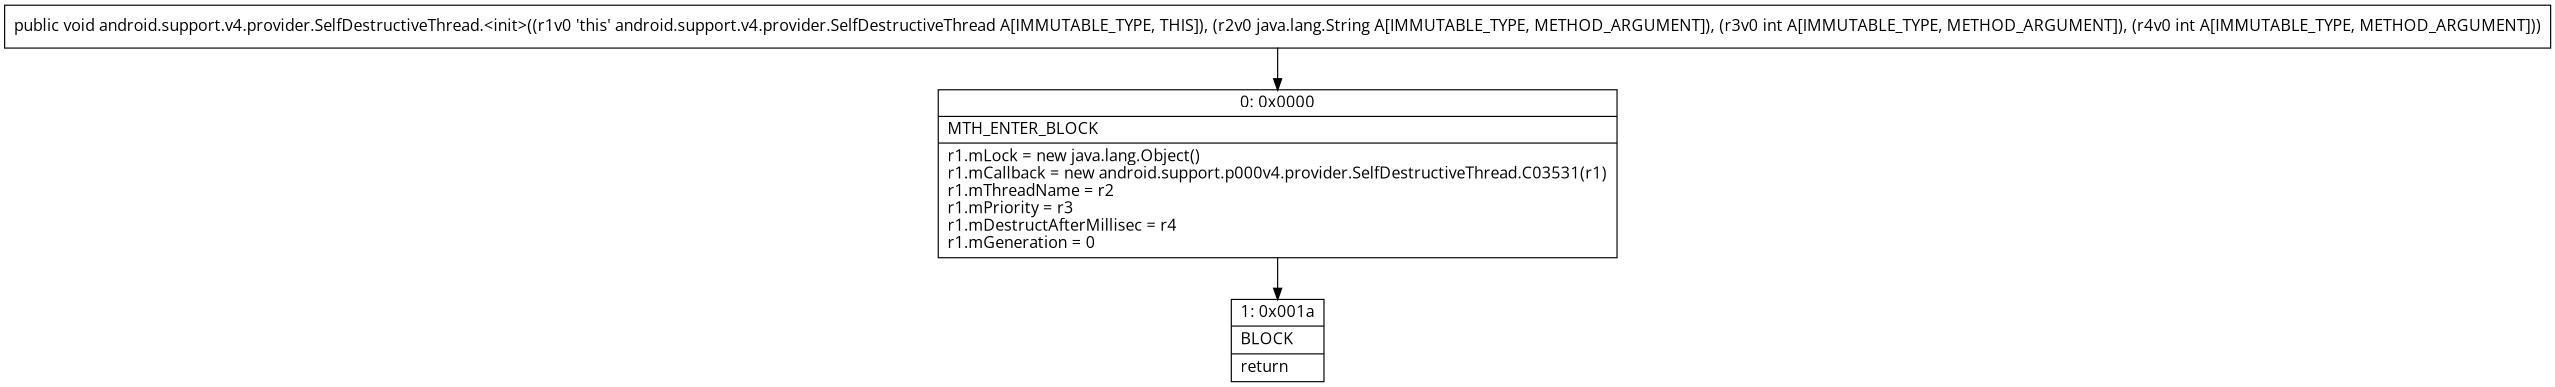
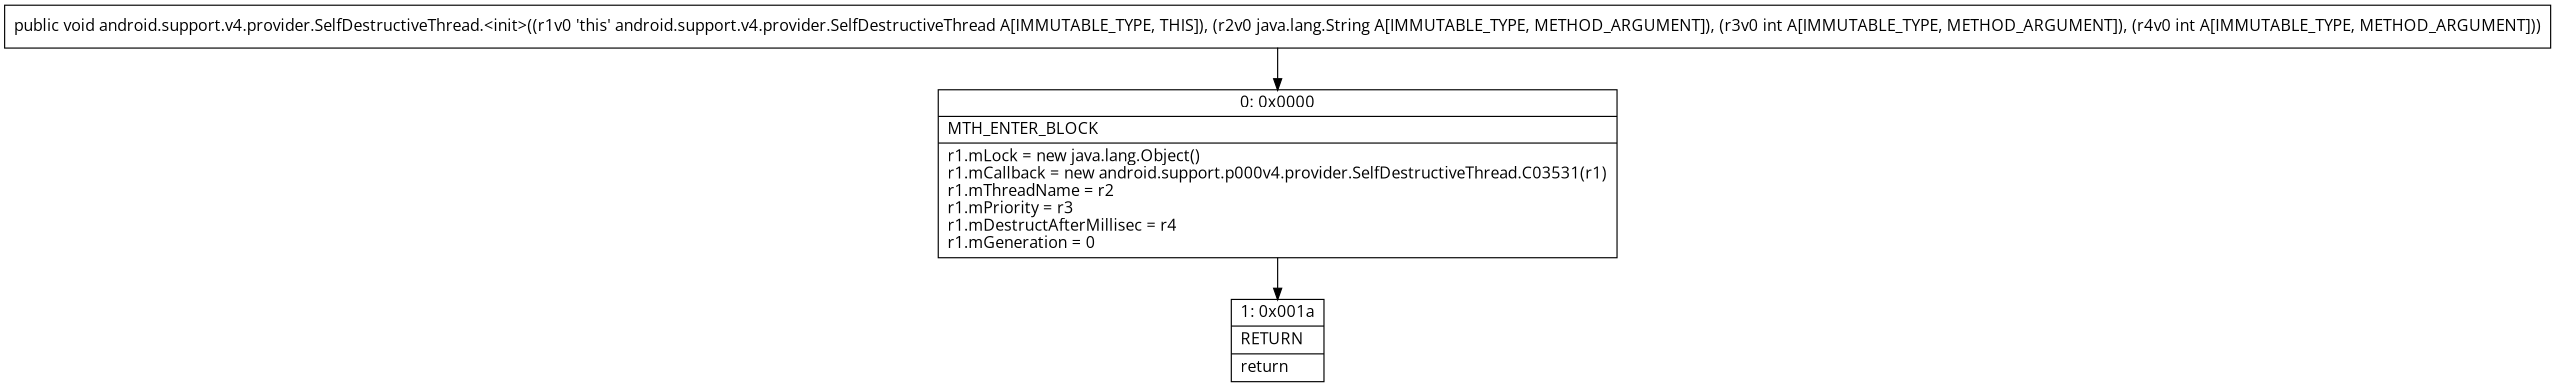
node "1: 0x001a": text "BLOCK" -> "RETURN"
